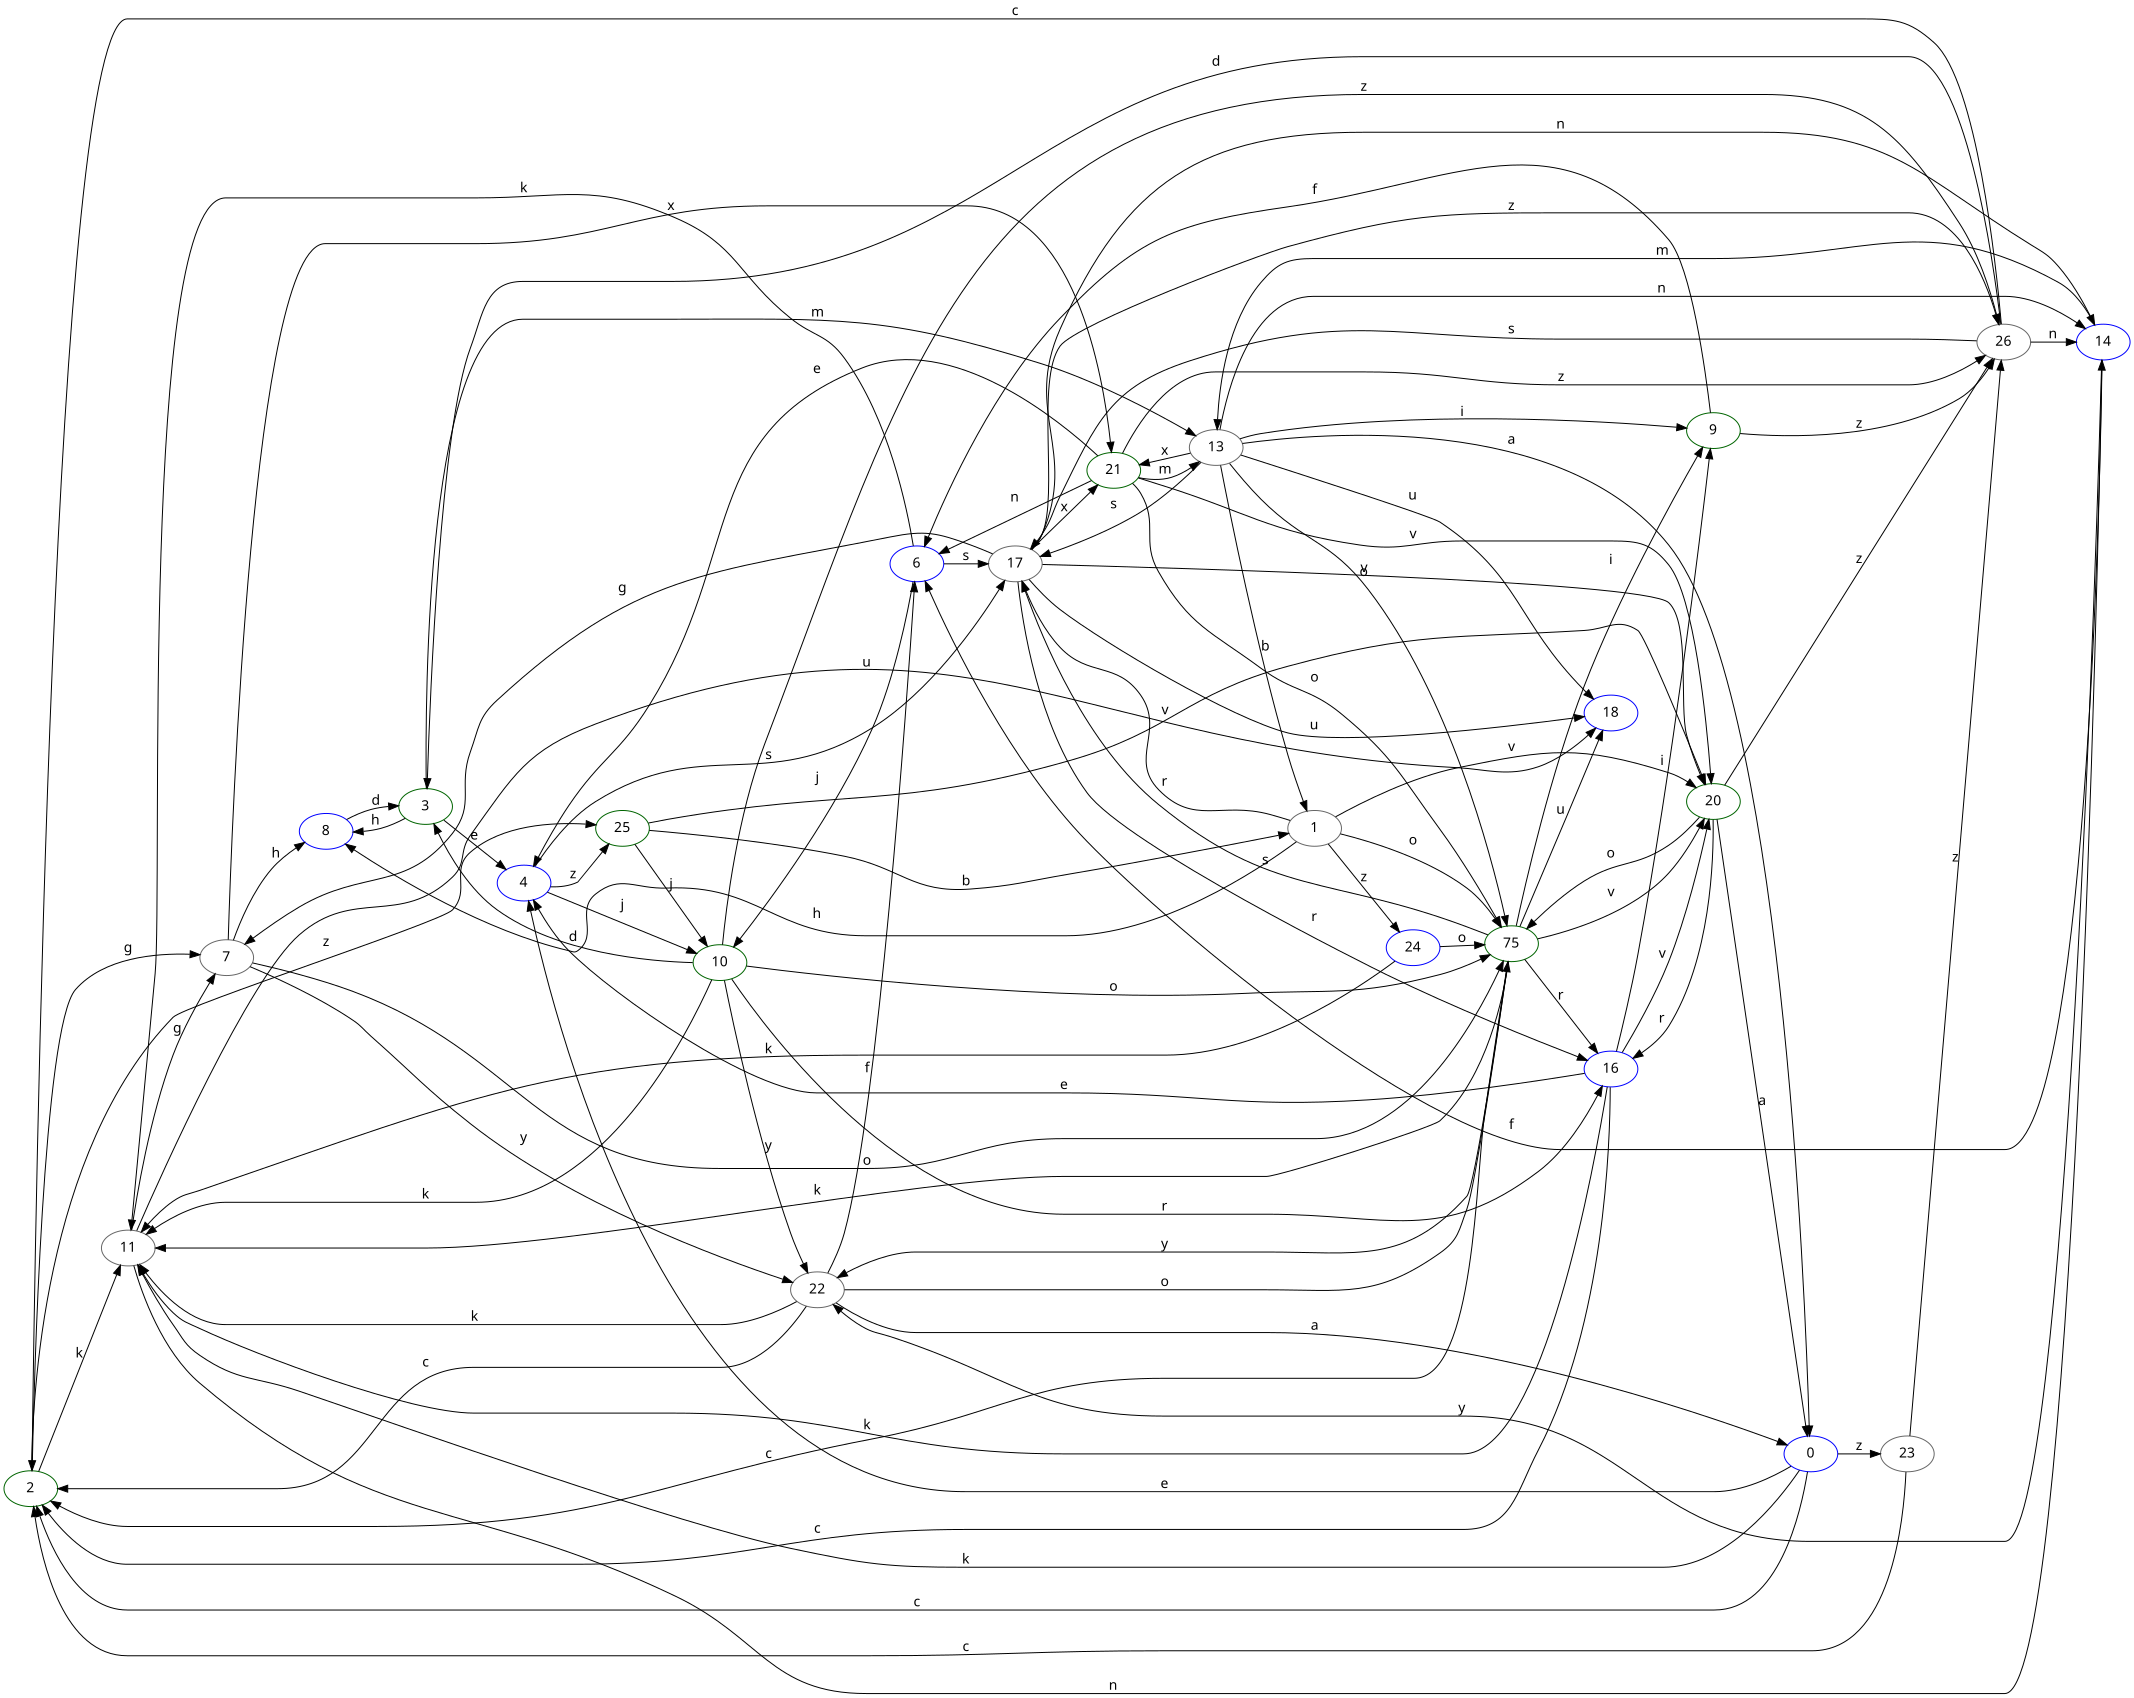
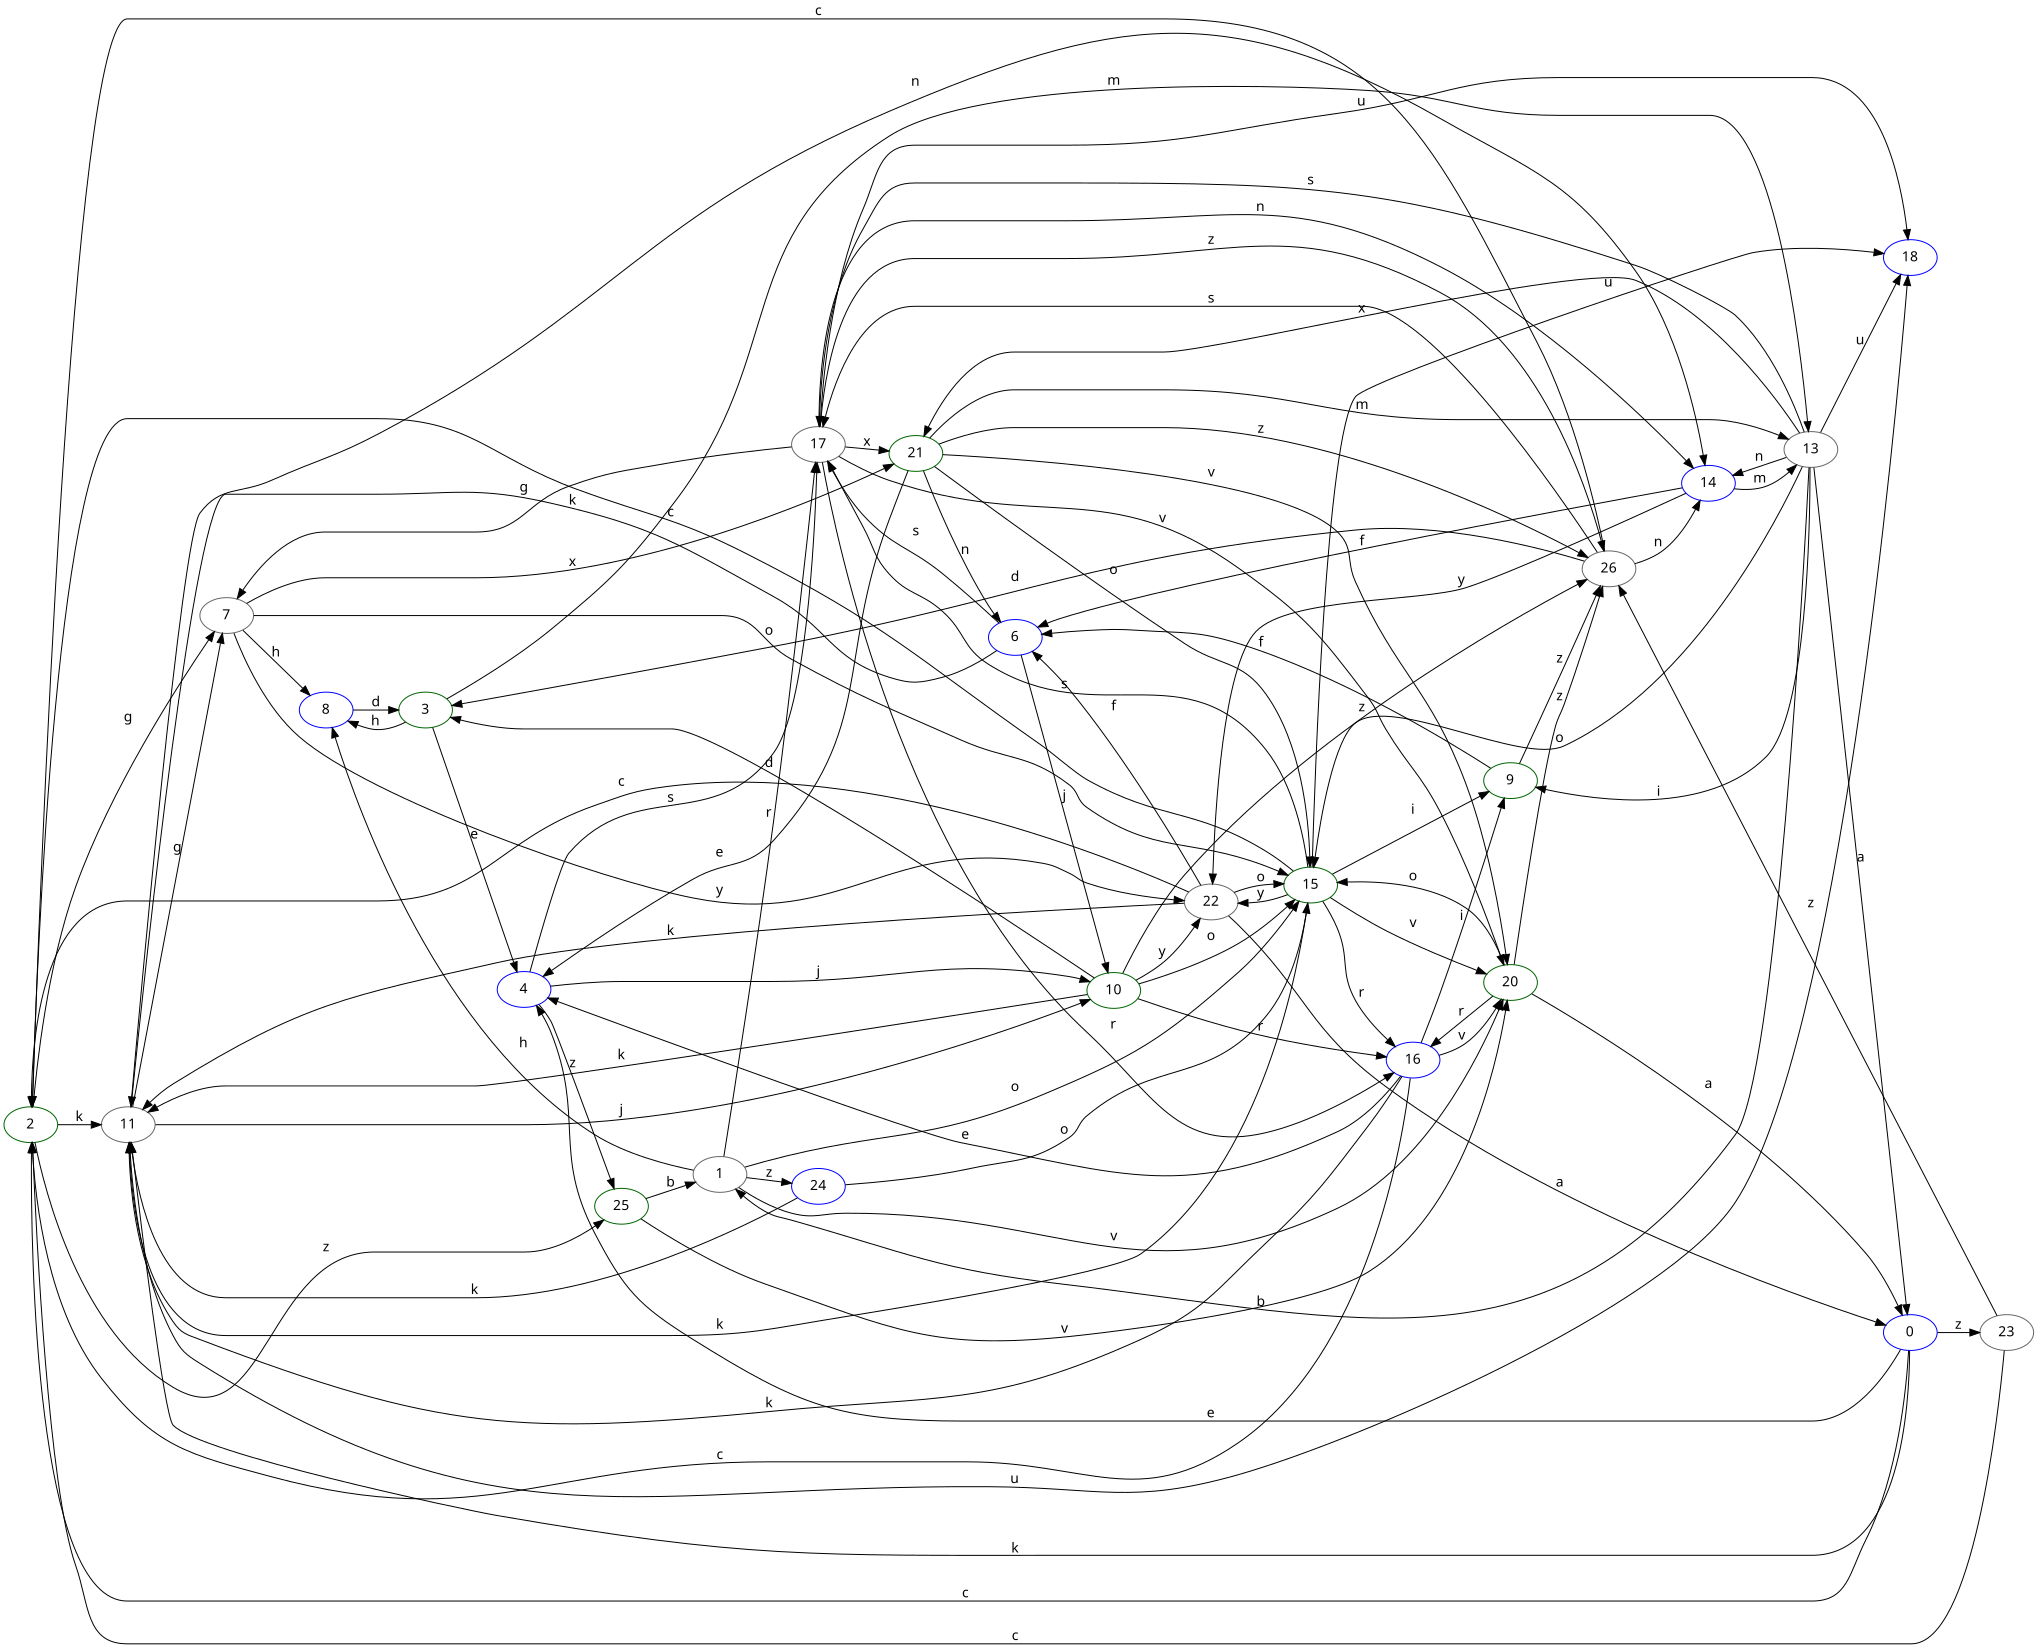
edge "25" -> "10": now "11" -> "10"
node "75": label "75" -> "15"
